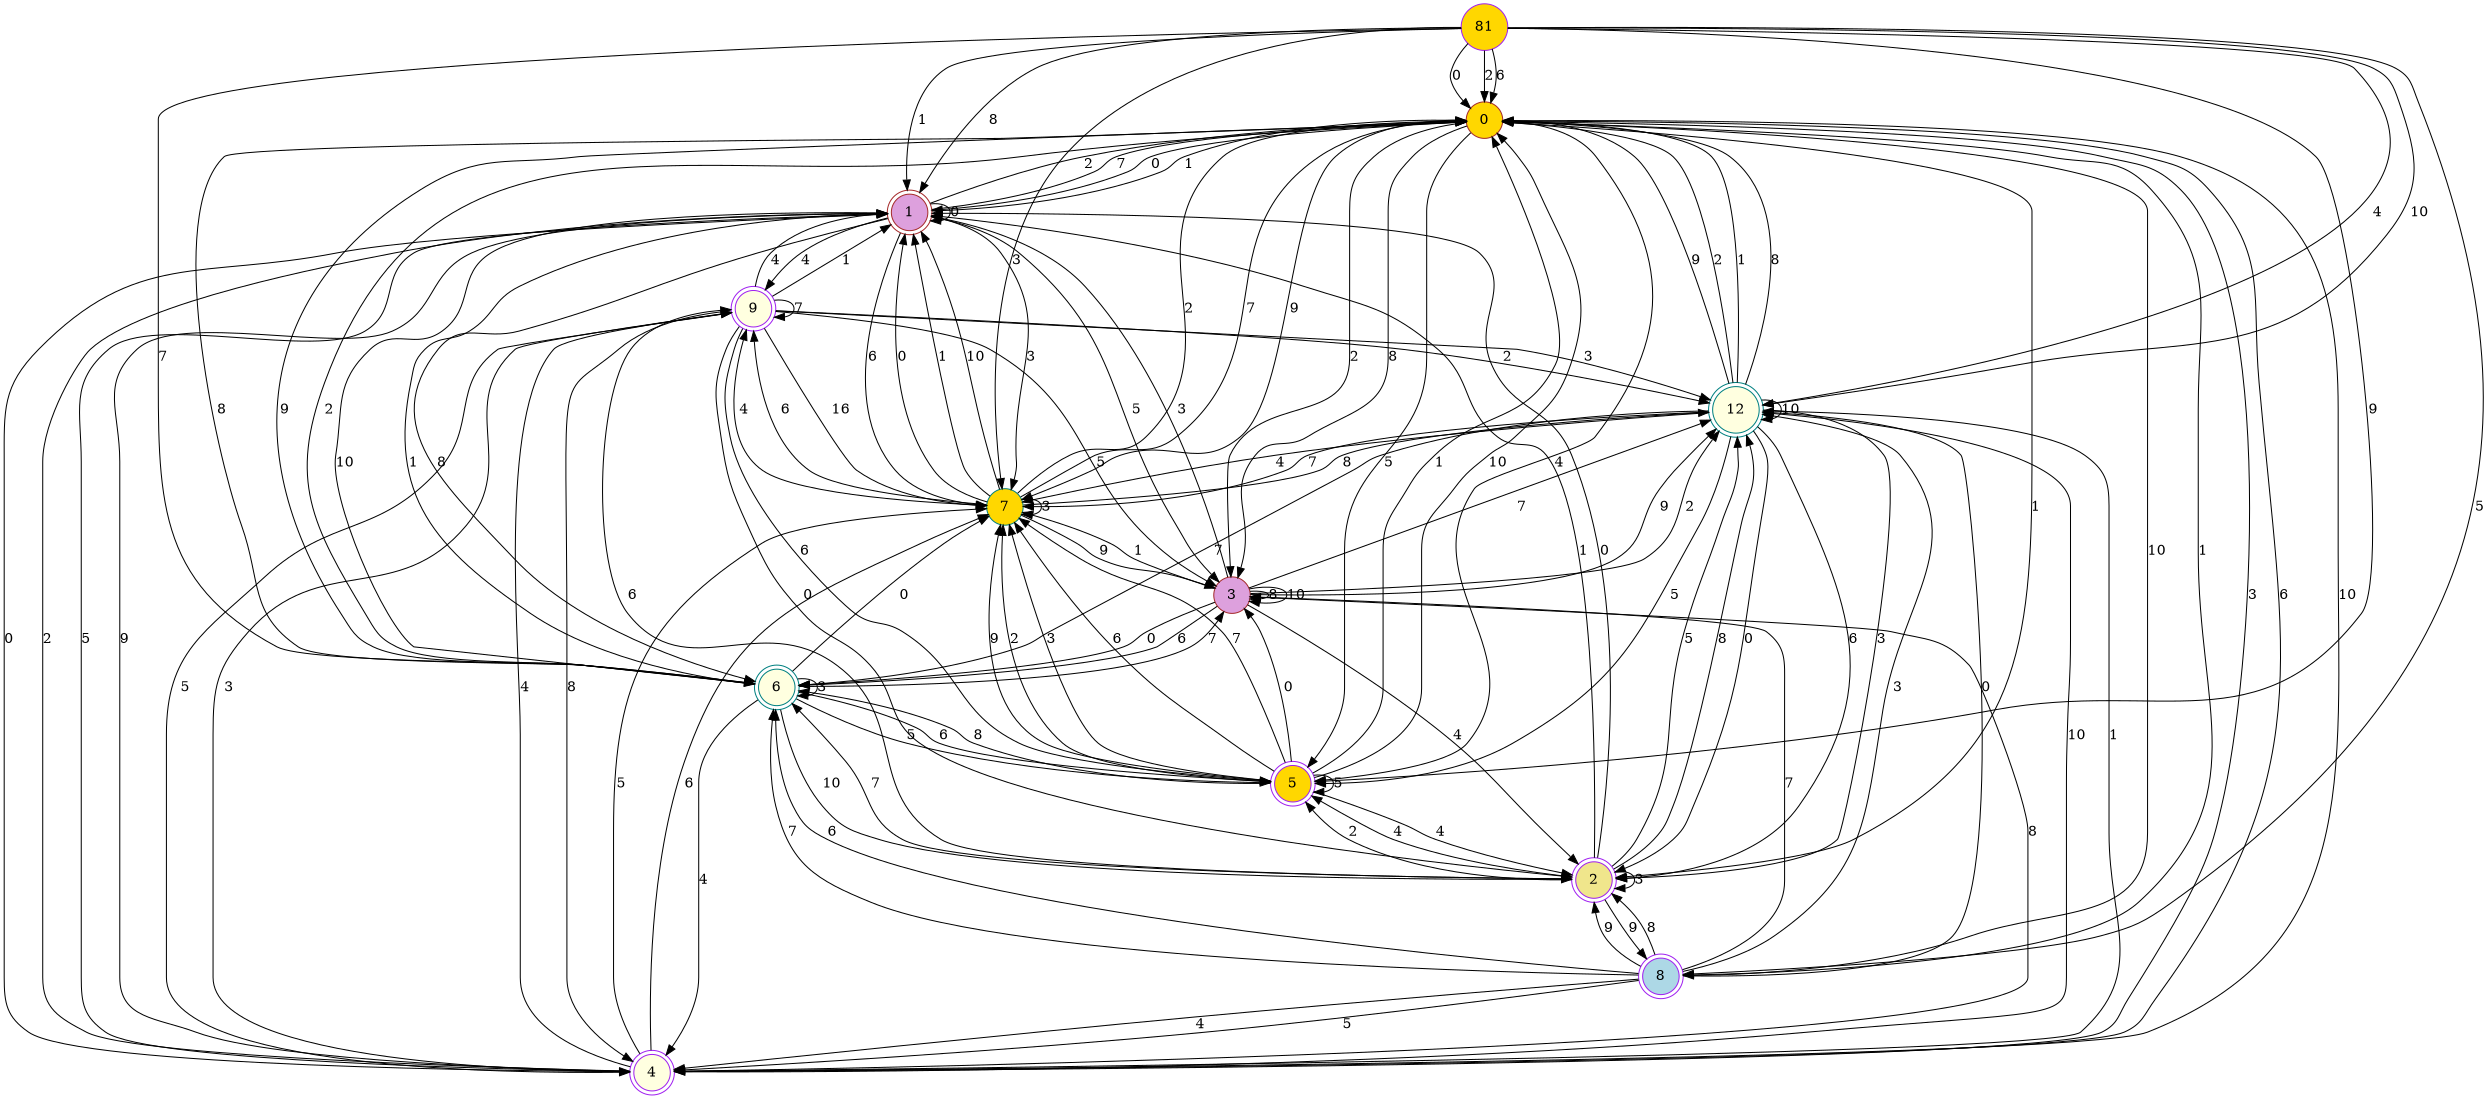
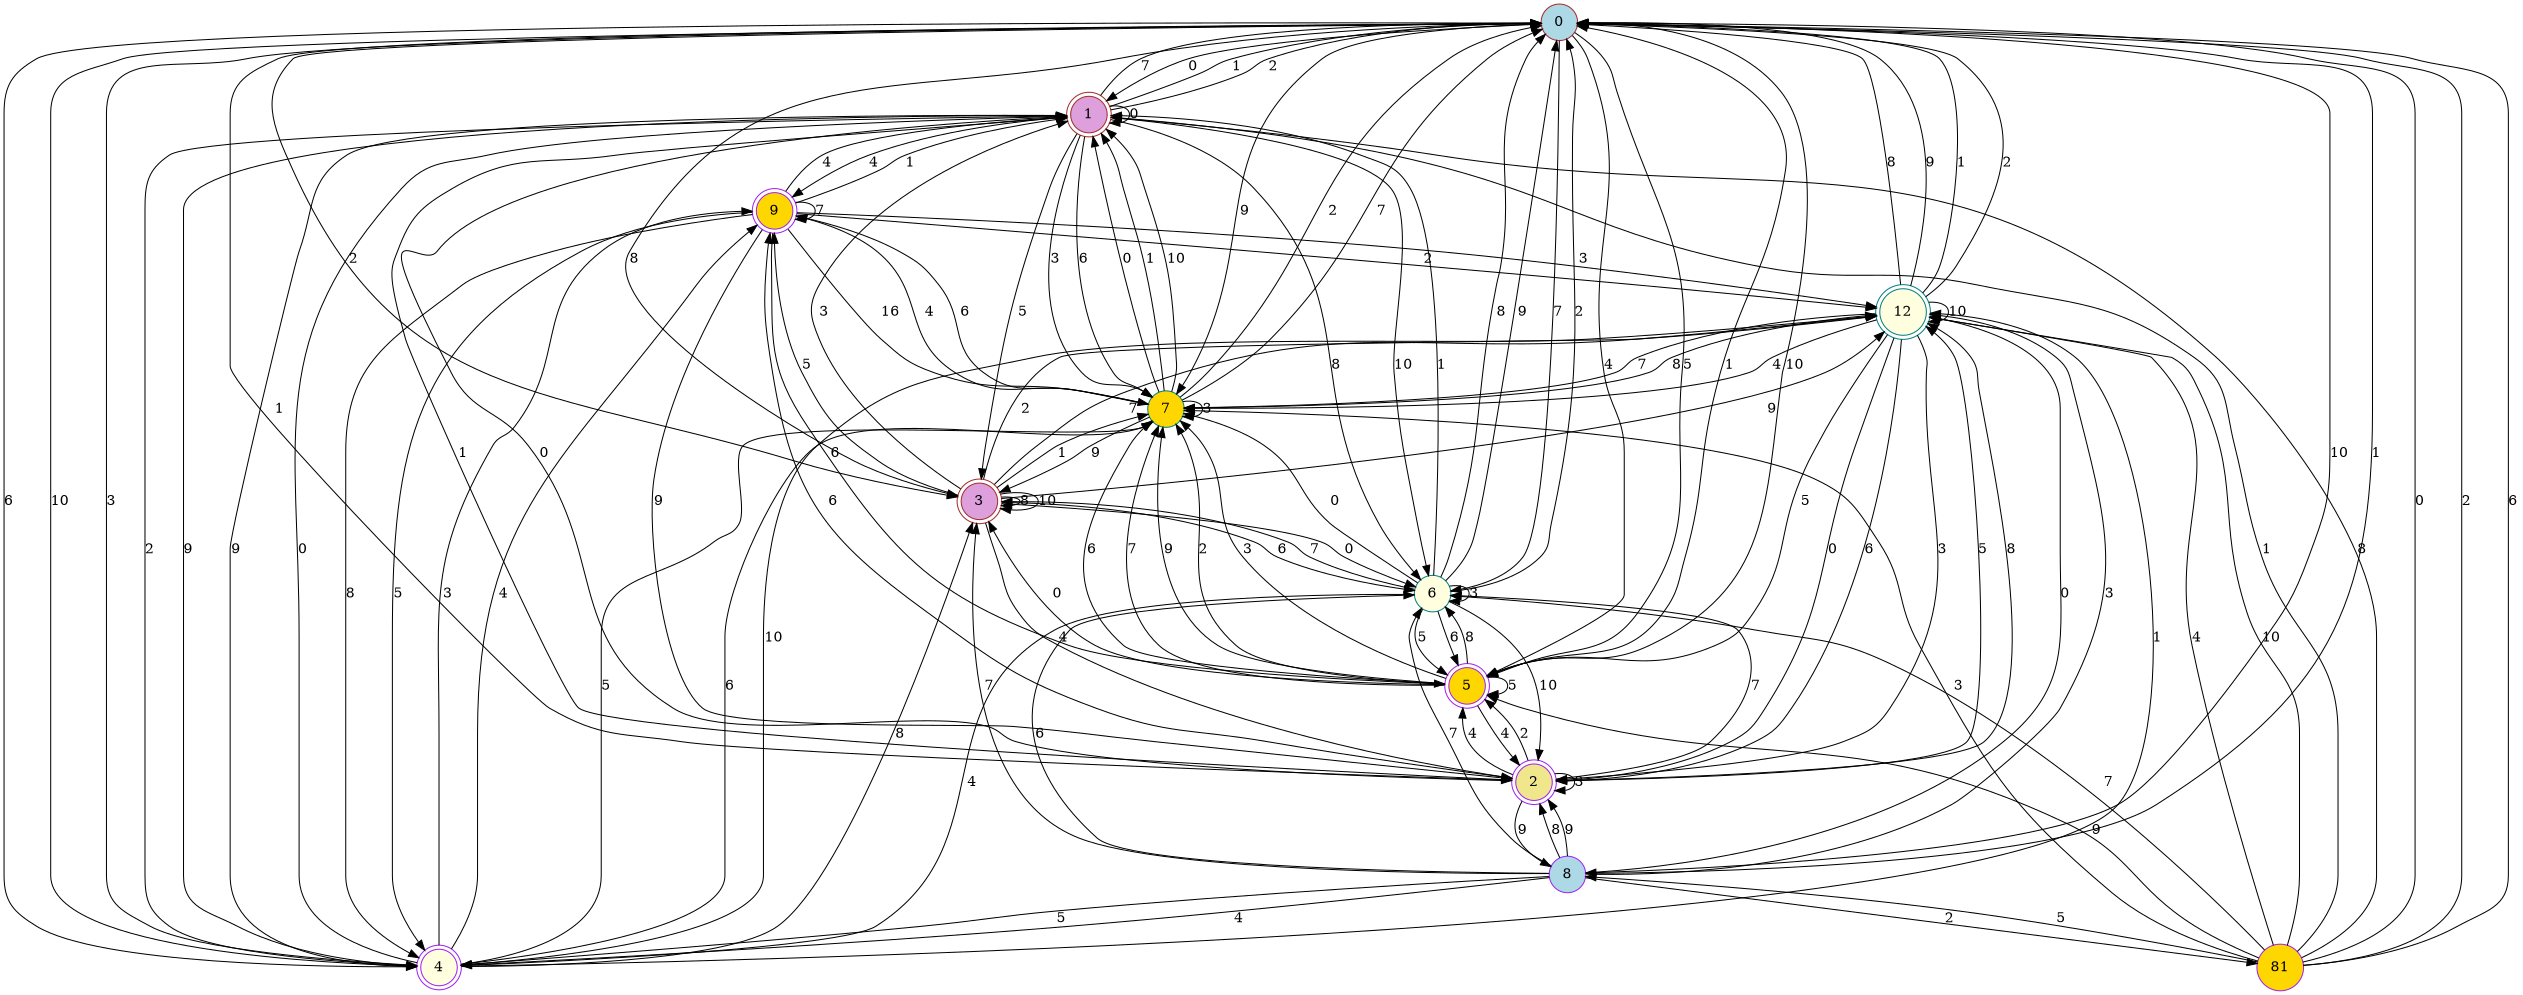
node "0": fillcolor gold -> lightblue
node "9": fillcolor lightyellow -> gold
edge "9" -> "3": reversed
edge "12" -> "6": now "0" -> "6"
edge "9" -> "2": label "0" -> "9"
node "3": shape circle -> doublecircle
edge "1" -> "4": label "5" -> "9"
node "6": shape doublecircle -> circle
edge "8" -> "81": added, label "2"
node "8": shape doublecircle -> circle
